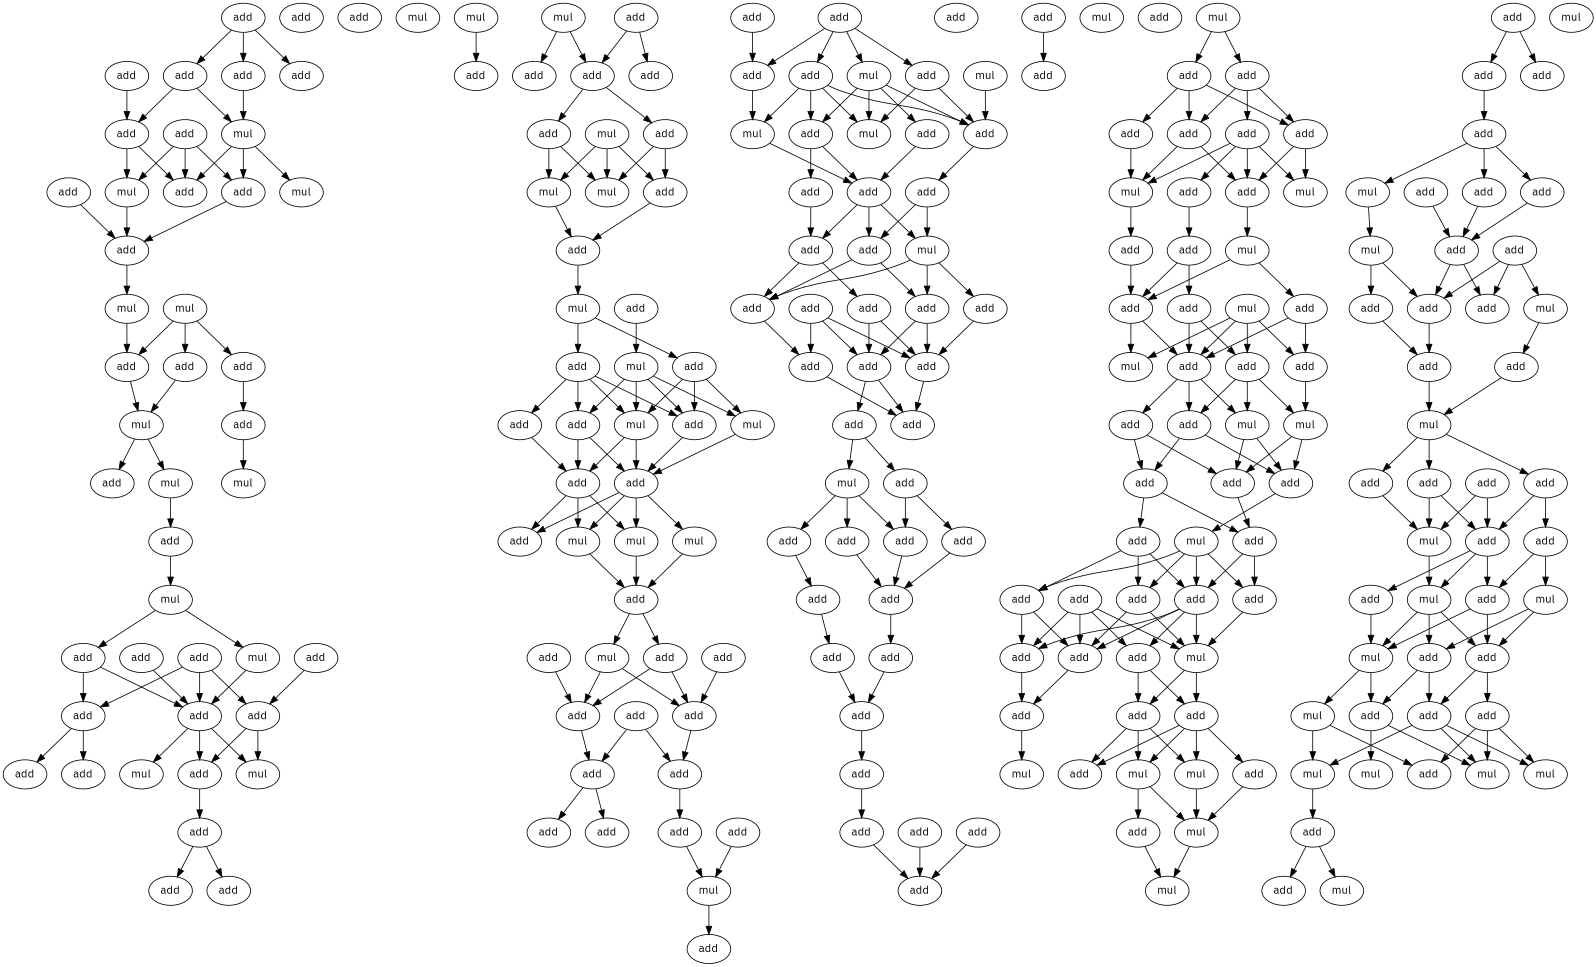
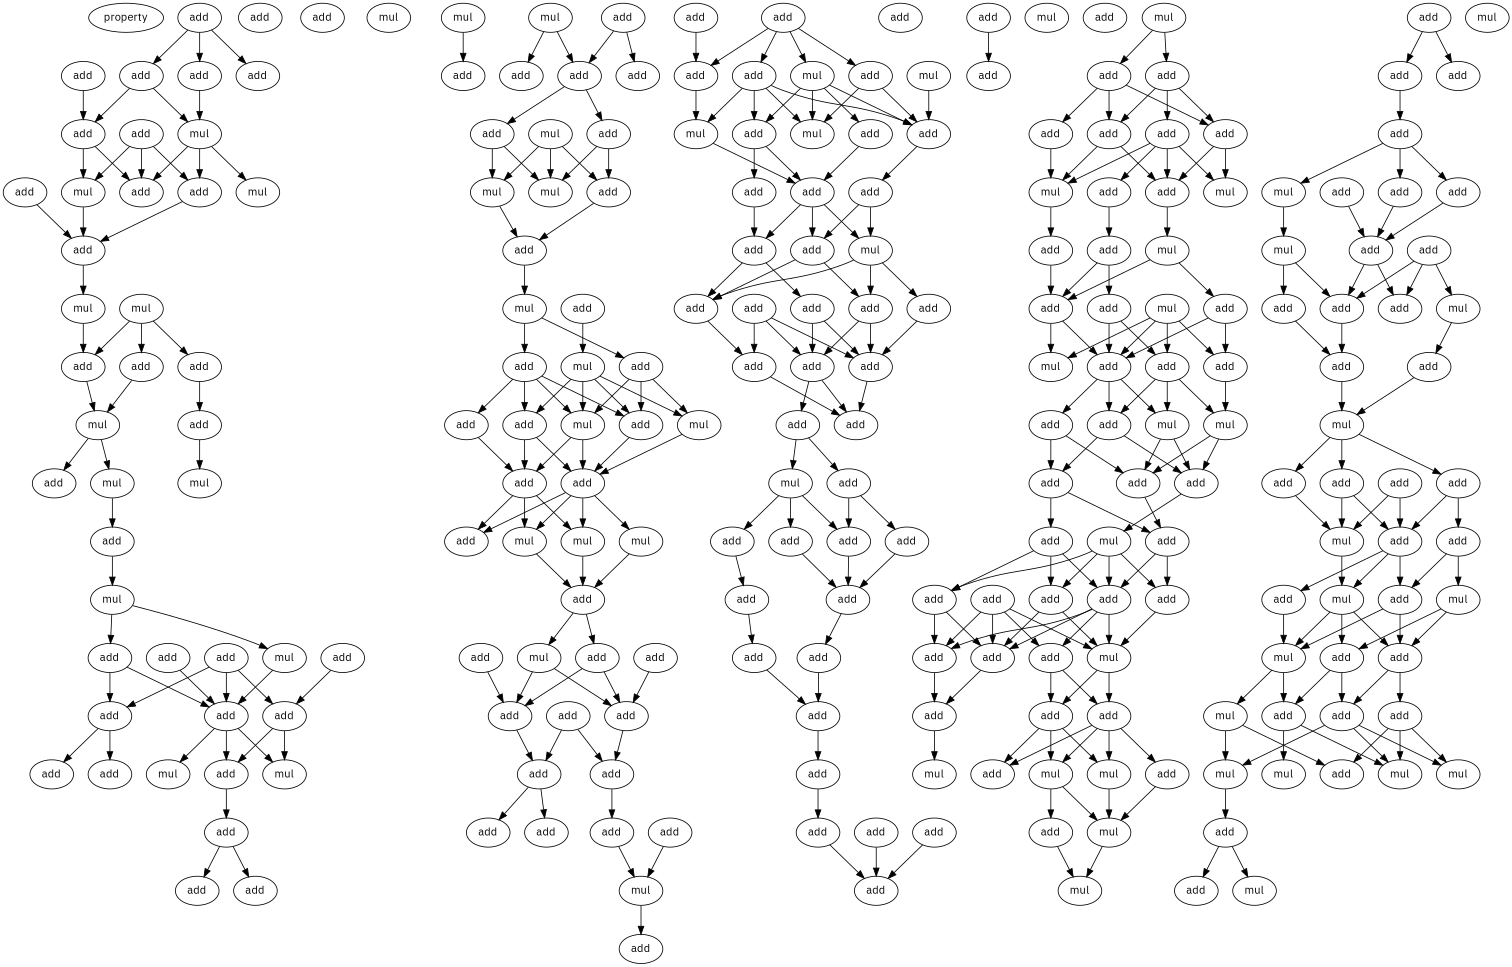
node "property": added
